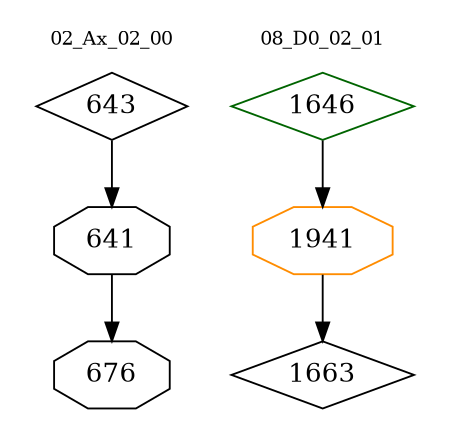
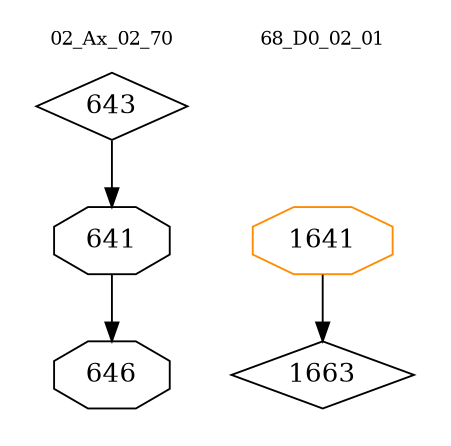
cluster "02_Ax_02_00": label "02_Ax_02_00" -> "02_Ax_02_70"
cluster "08_D0_02_01": label "08_D0_02_01" -> "68_D0_02_01"
node "1646": removed
node "1941": label "1941" -> "1641"
node "676": label "676" -> "646"
